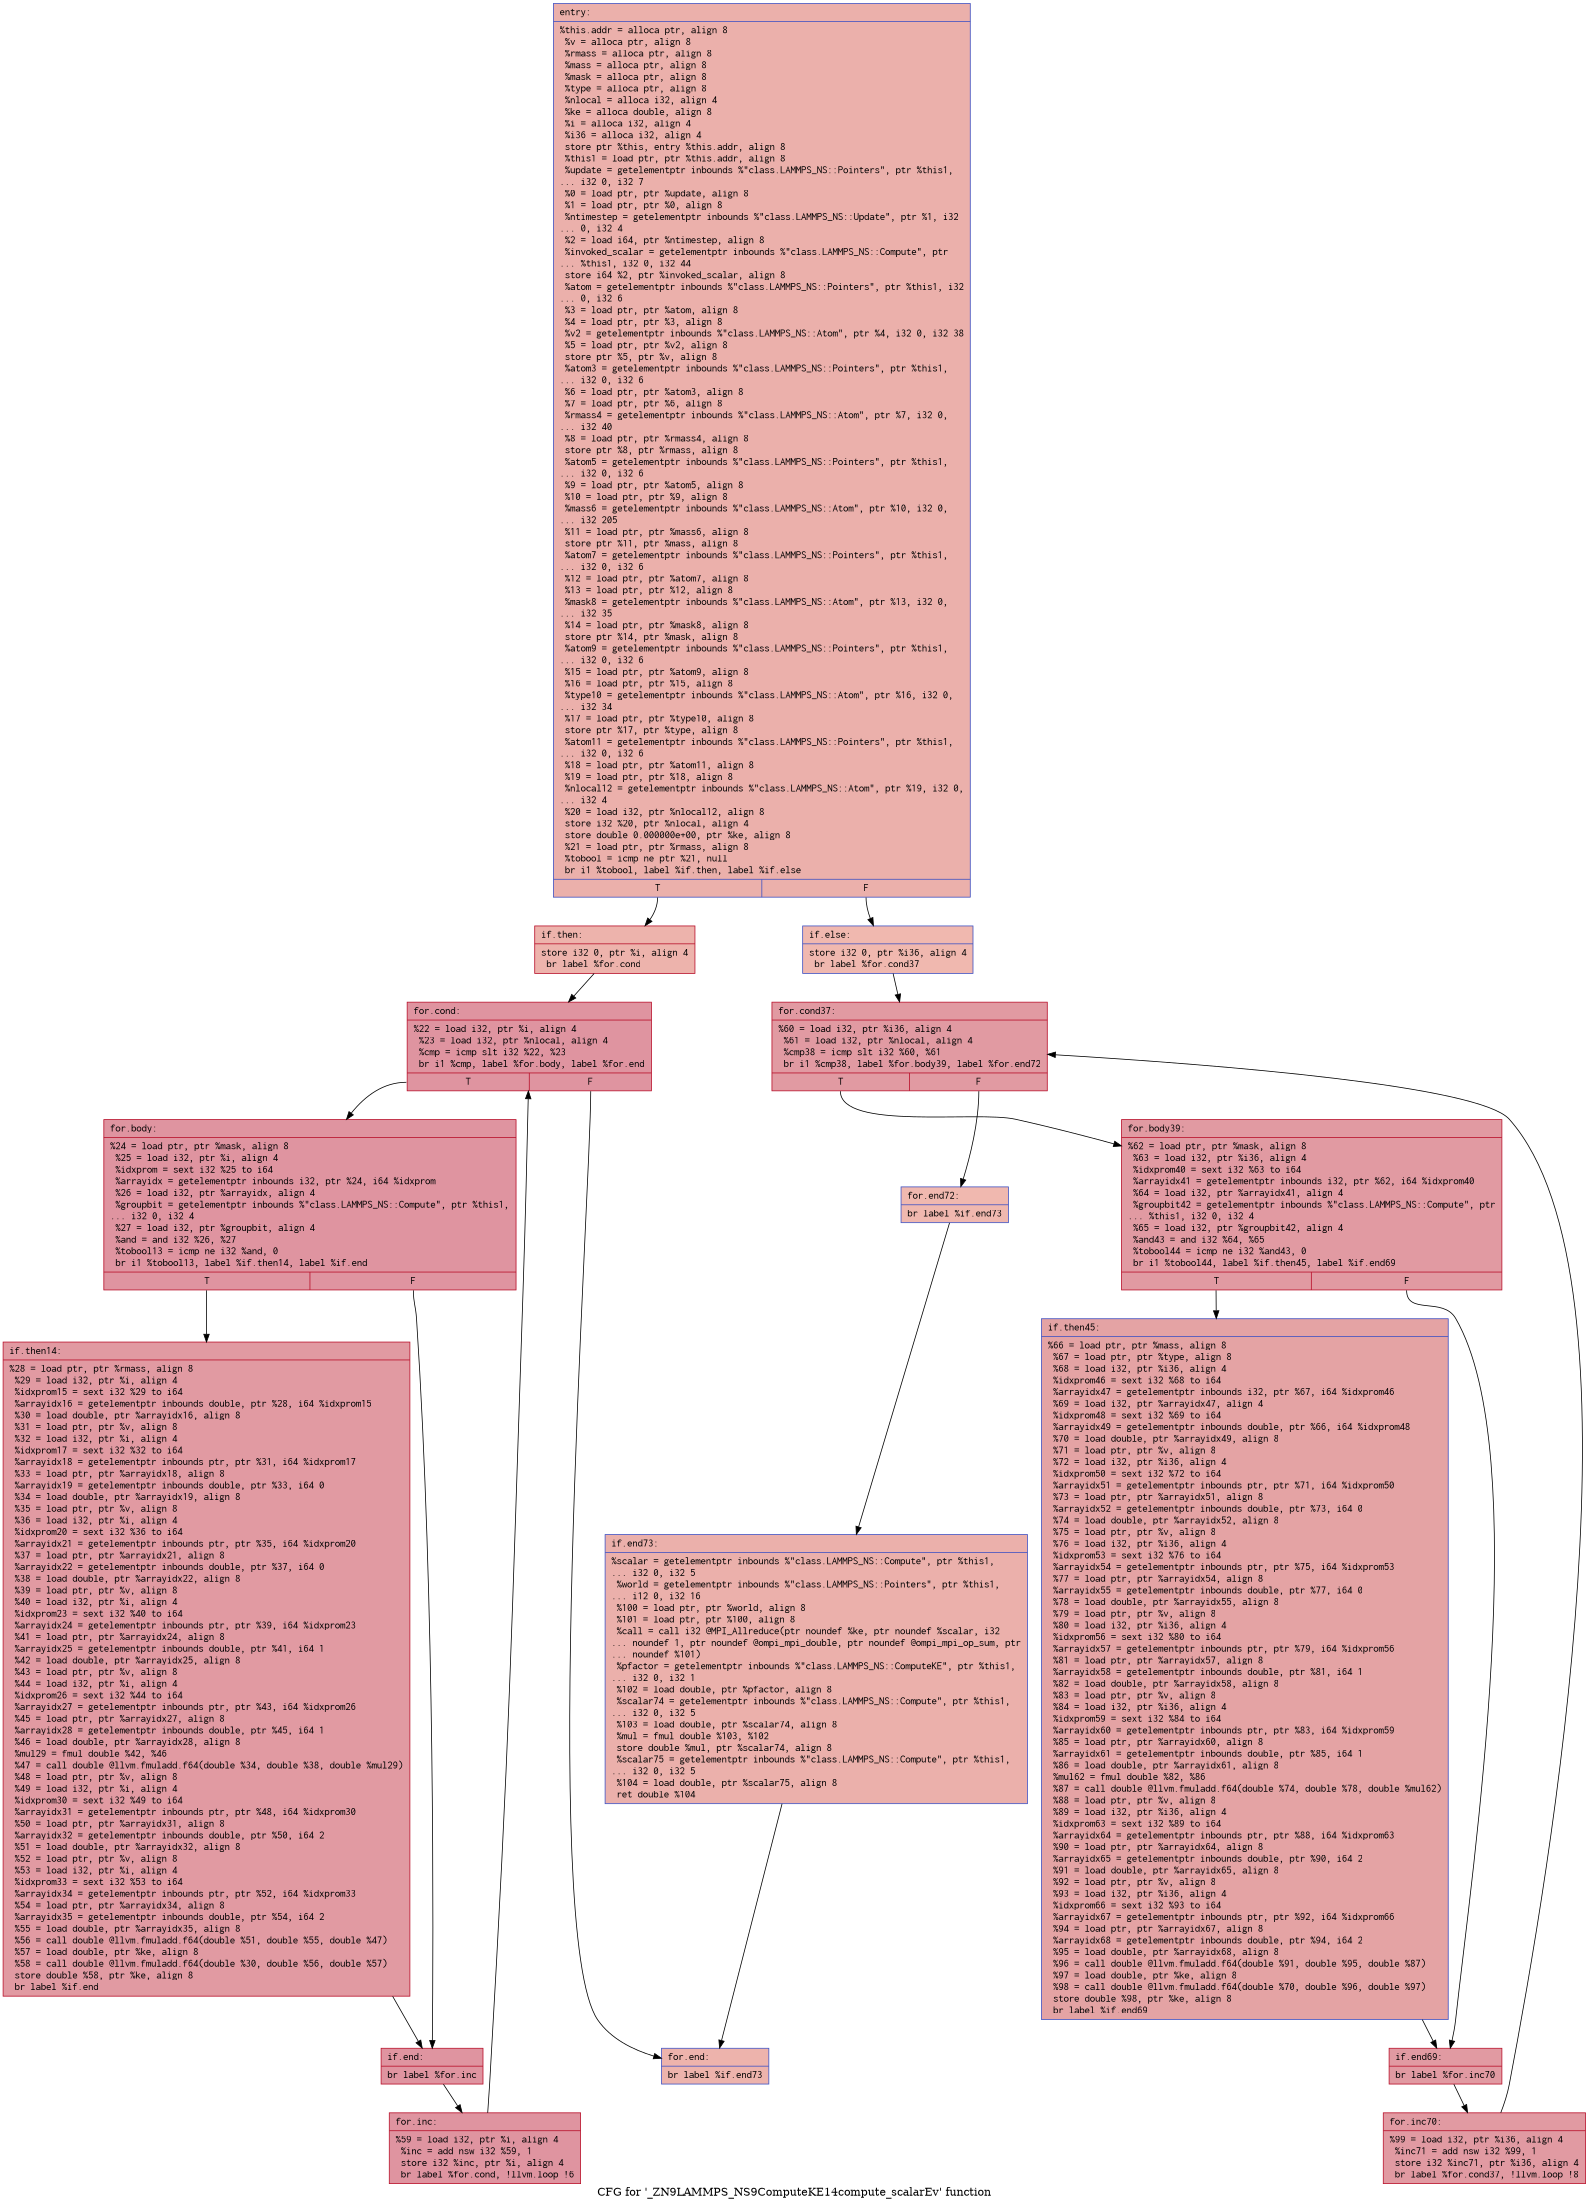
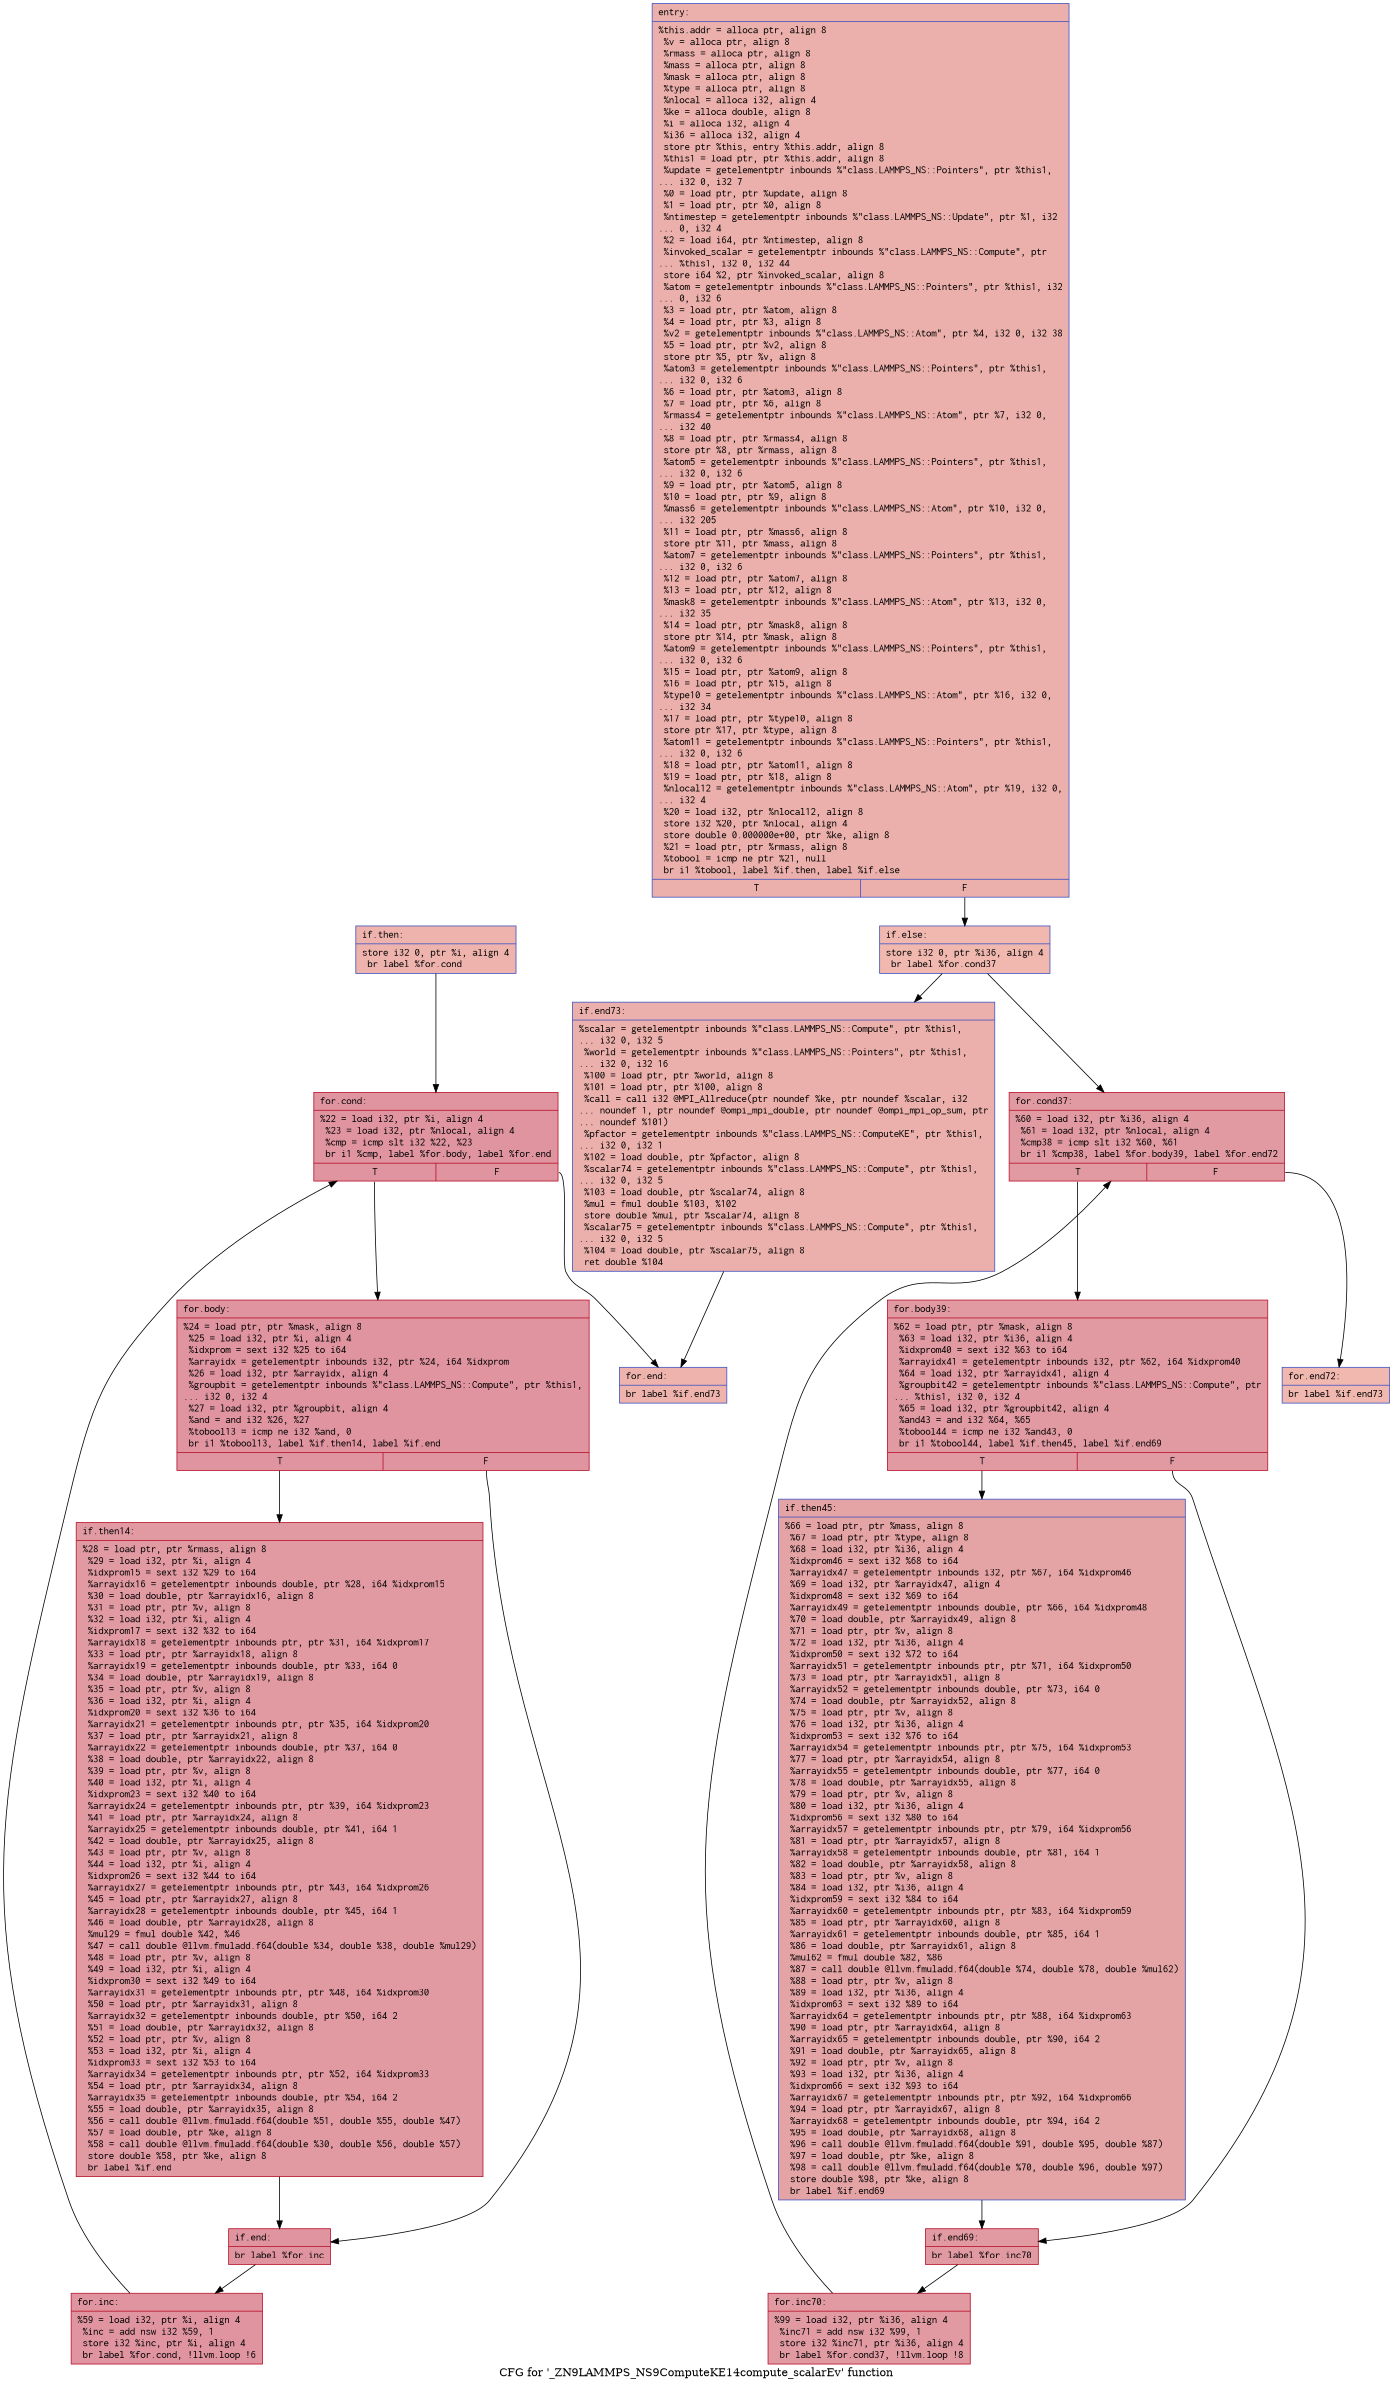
edge "entry:" -> "if.then:": removed
node "if.then:": color #b70d28ff -> #3d50c3ff
edge "for.end72:" -> "if.end73:": now "if.else:" -> "if.end73:"
node "if.end73:": text "... i12 0, i32 16" -> "... i32 0, i32 16"
